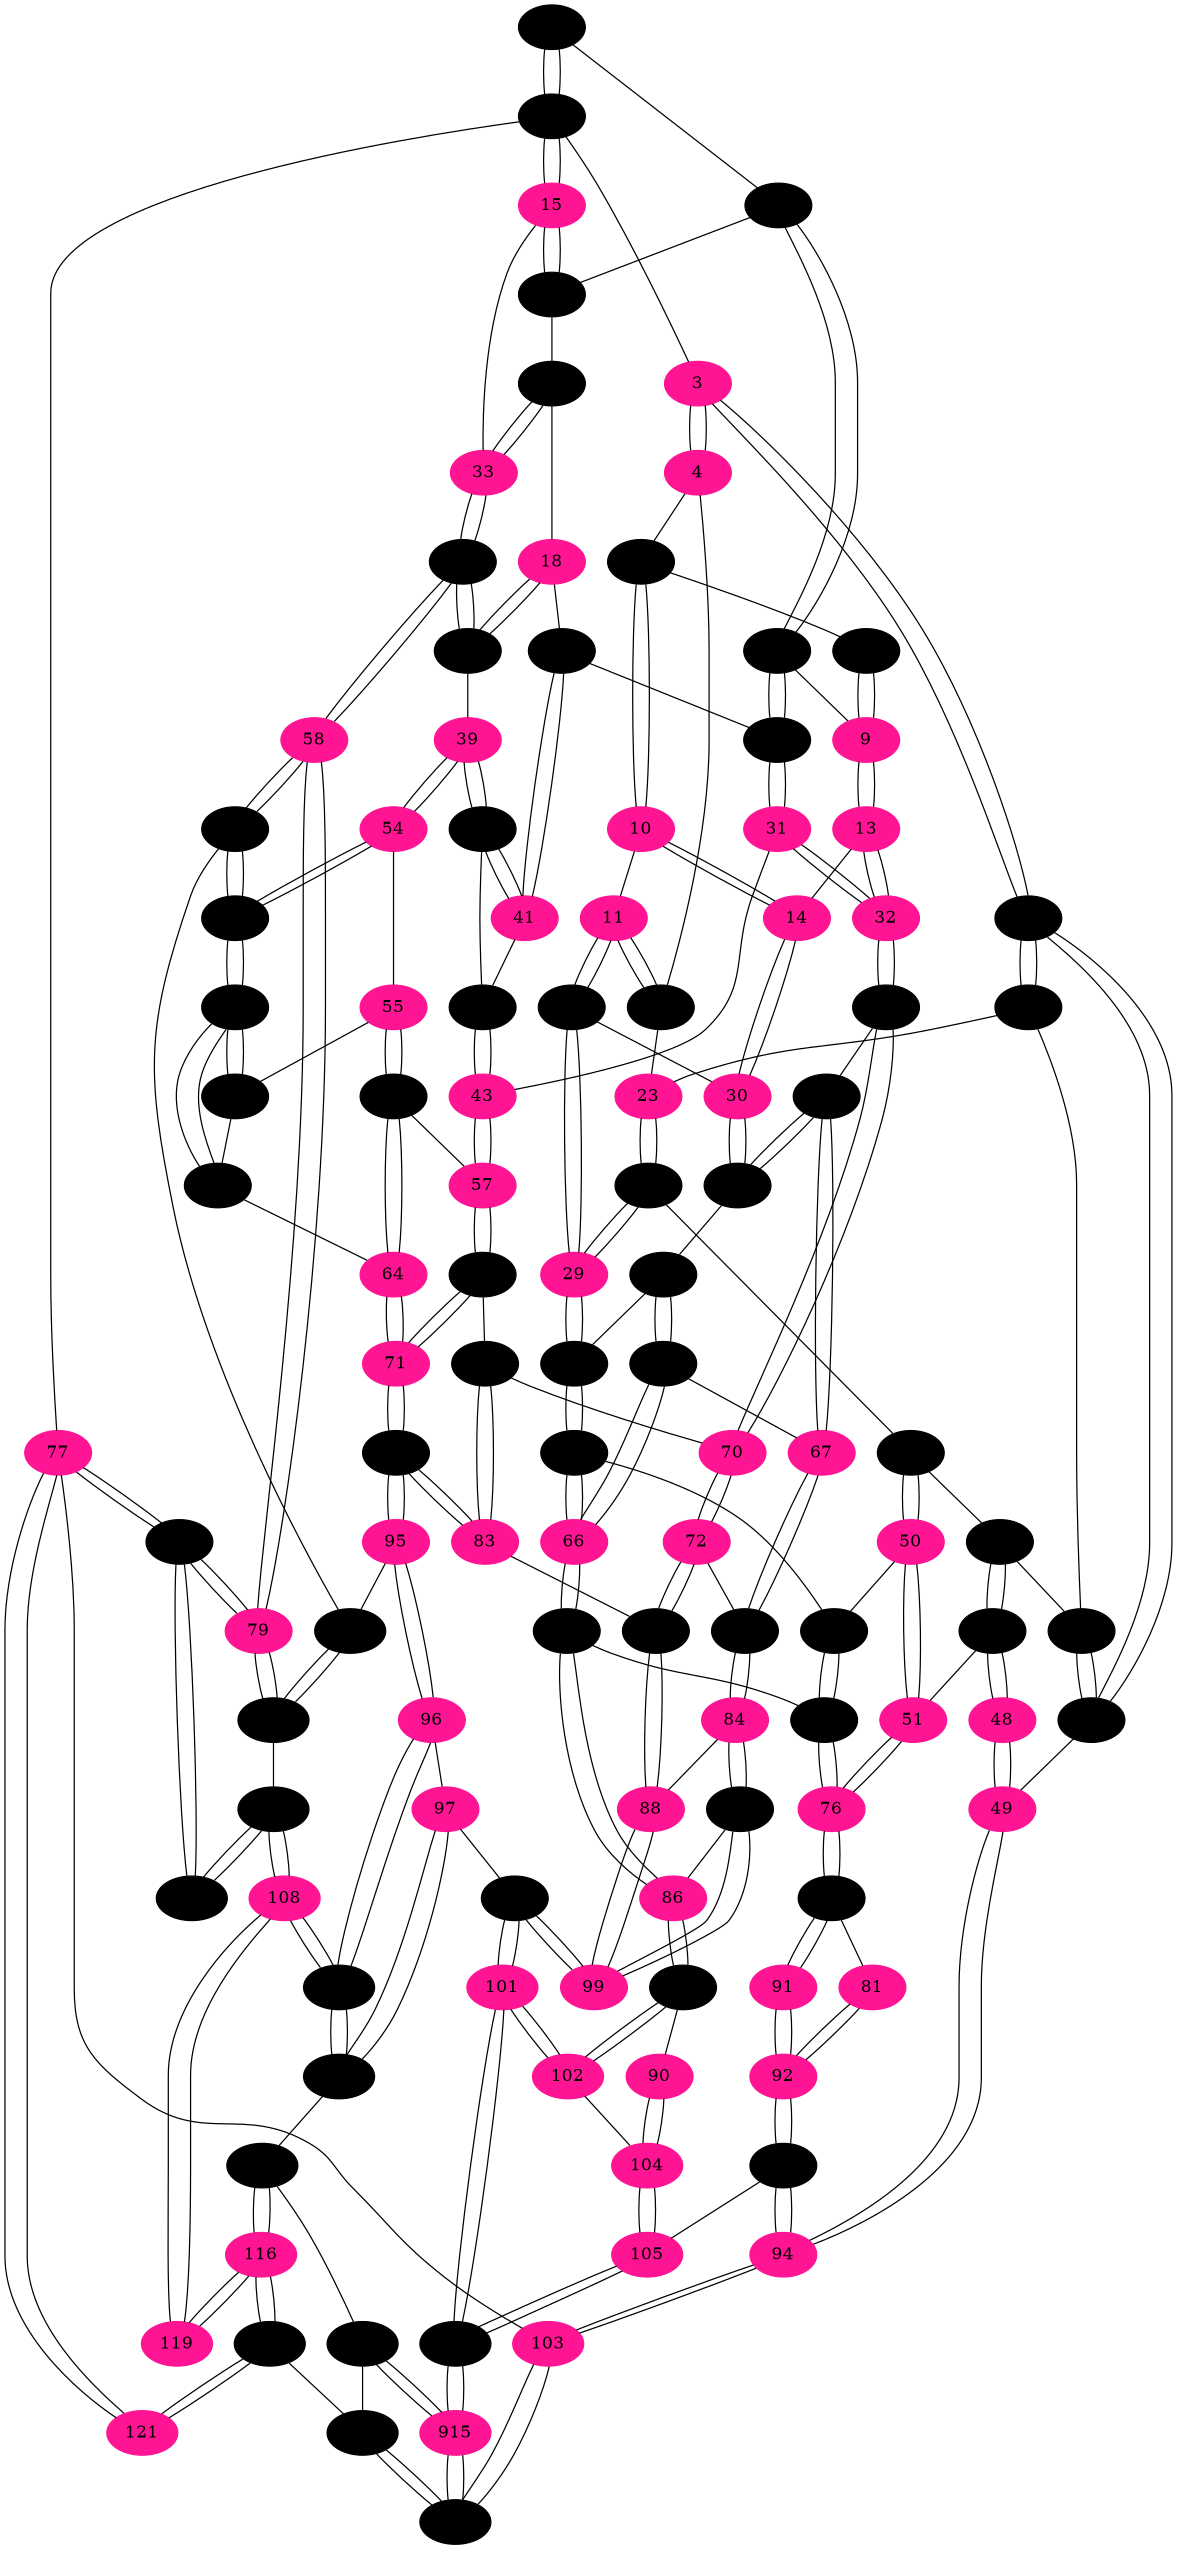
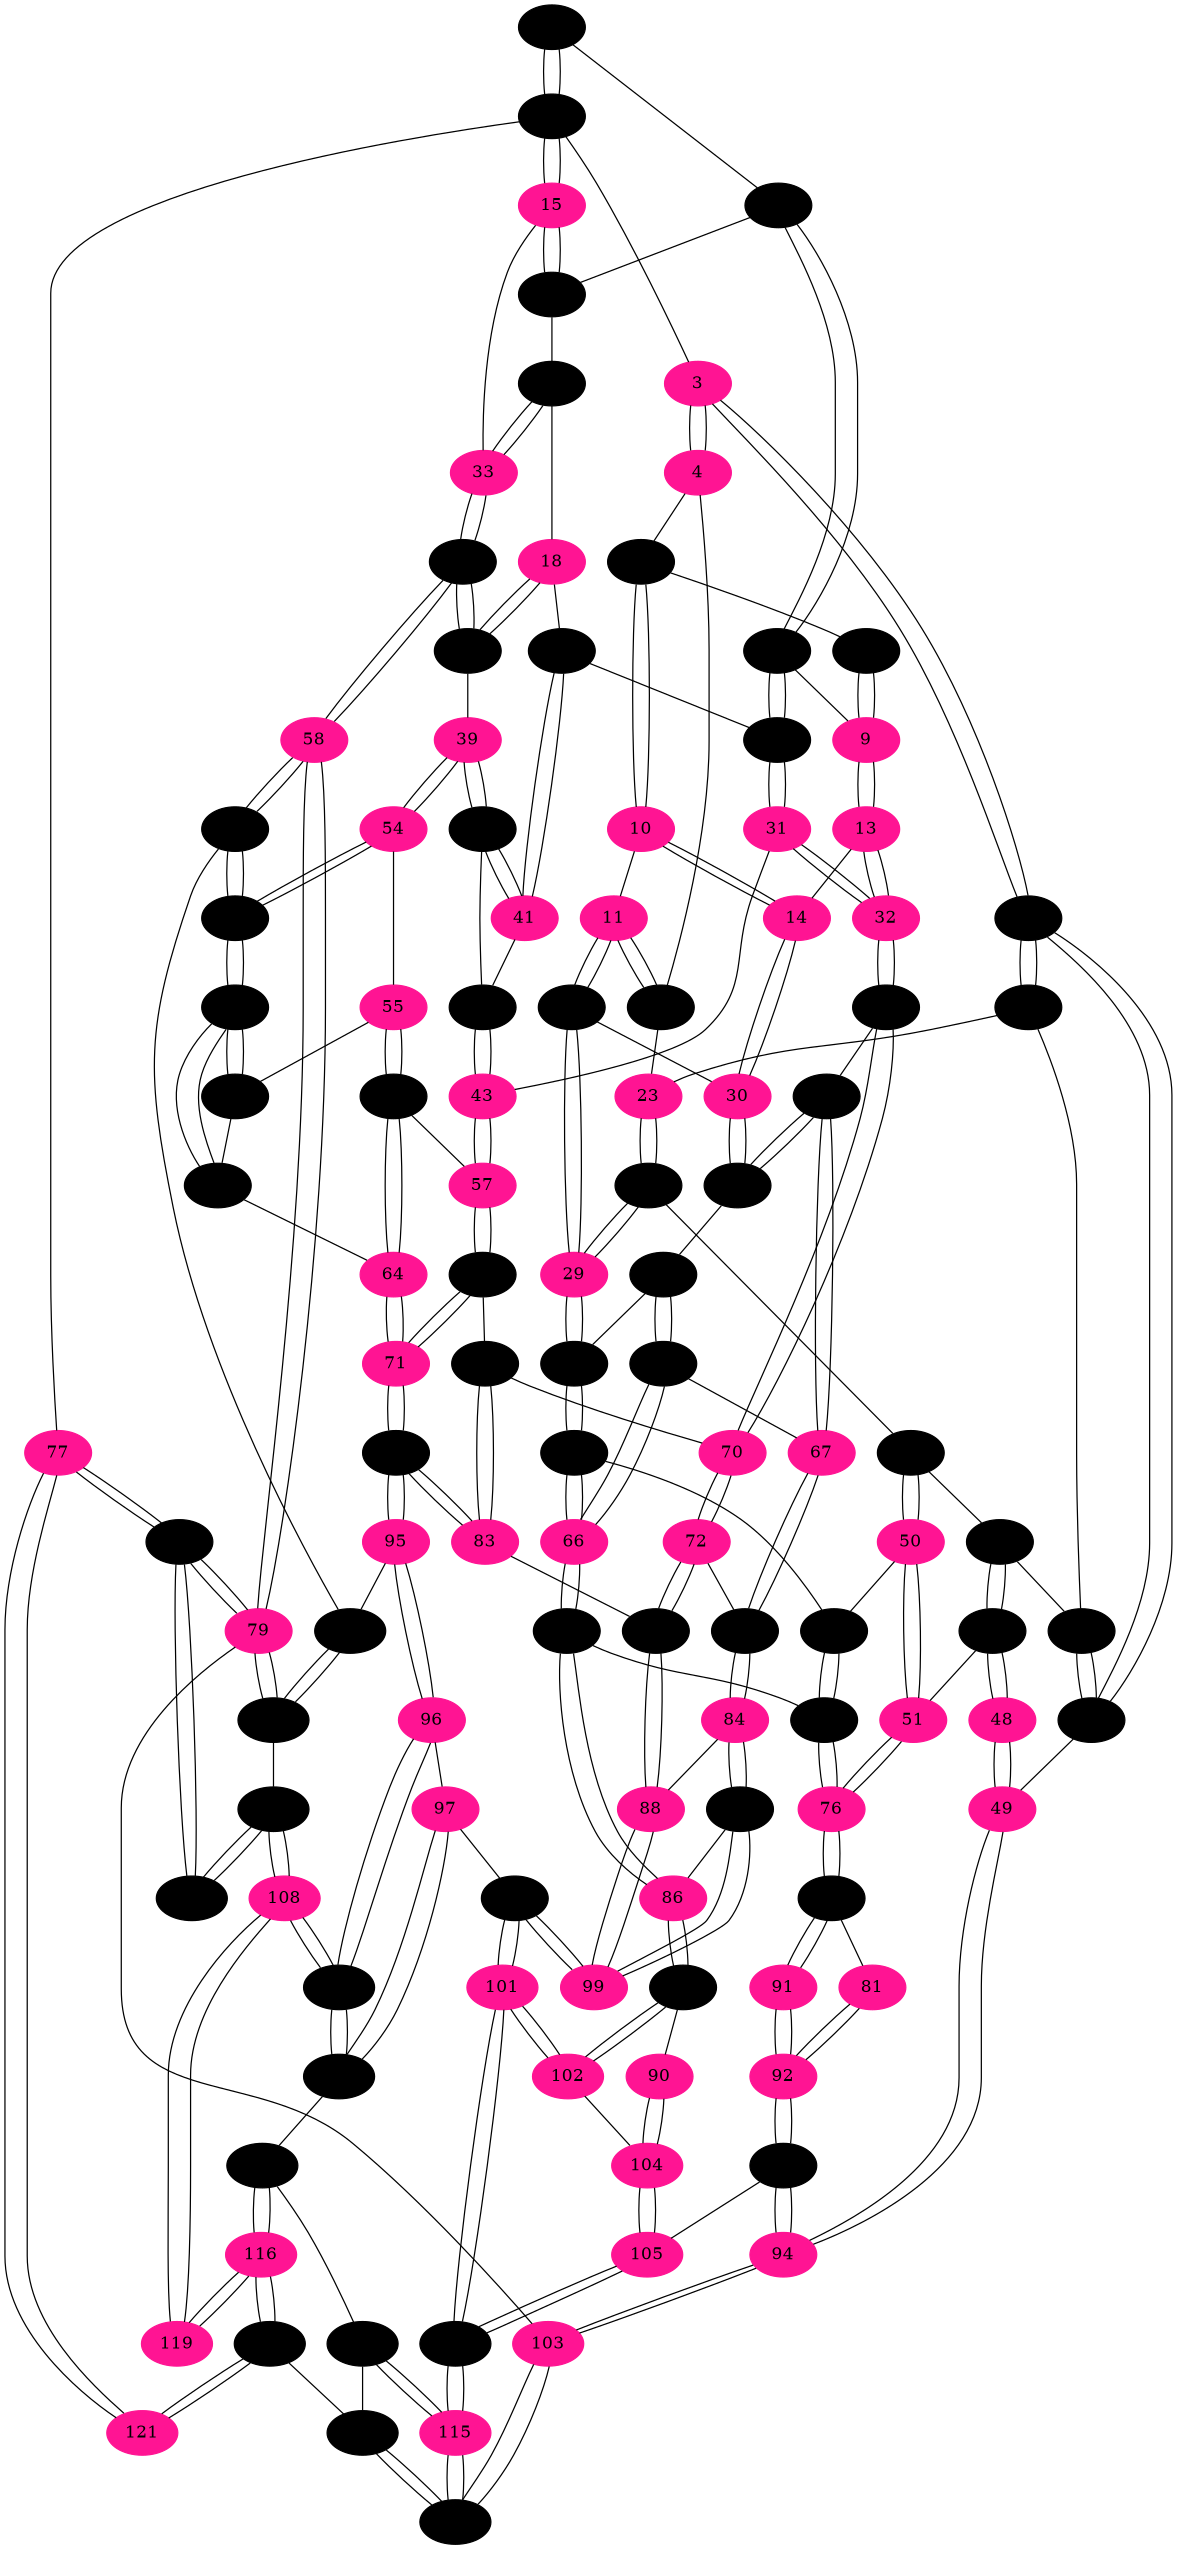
edge "77" -- "103": now "79" -- "103"
node "915": label "915" -> "115"
